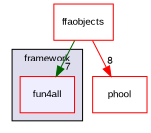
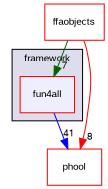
edge "fun4all" -> "phool": added
